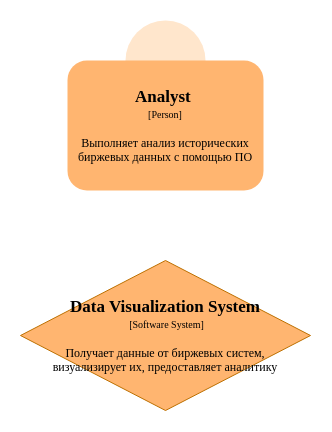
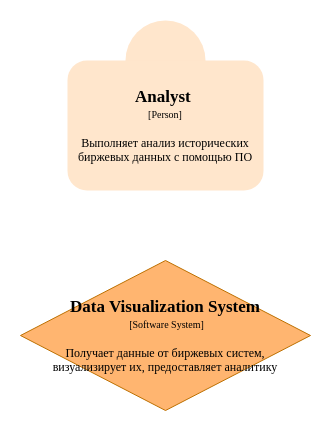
node "Analyst [Person] Выполняет анализ исторических биржевых данных с помощью ПО": fillcolor #ffb570 -> #ffe6cc
